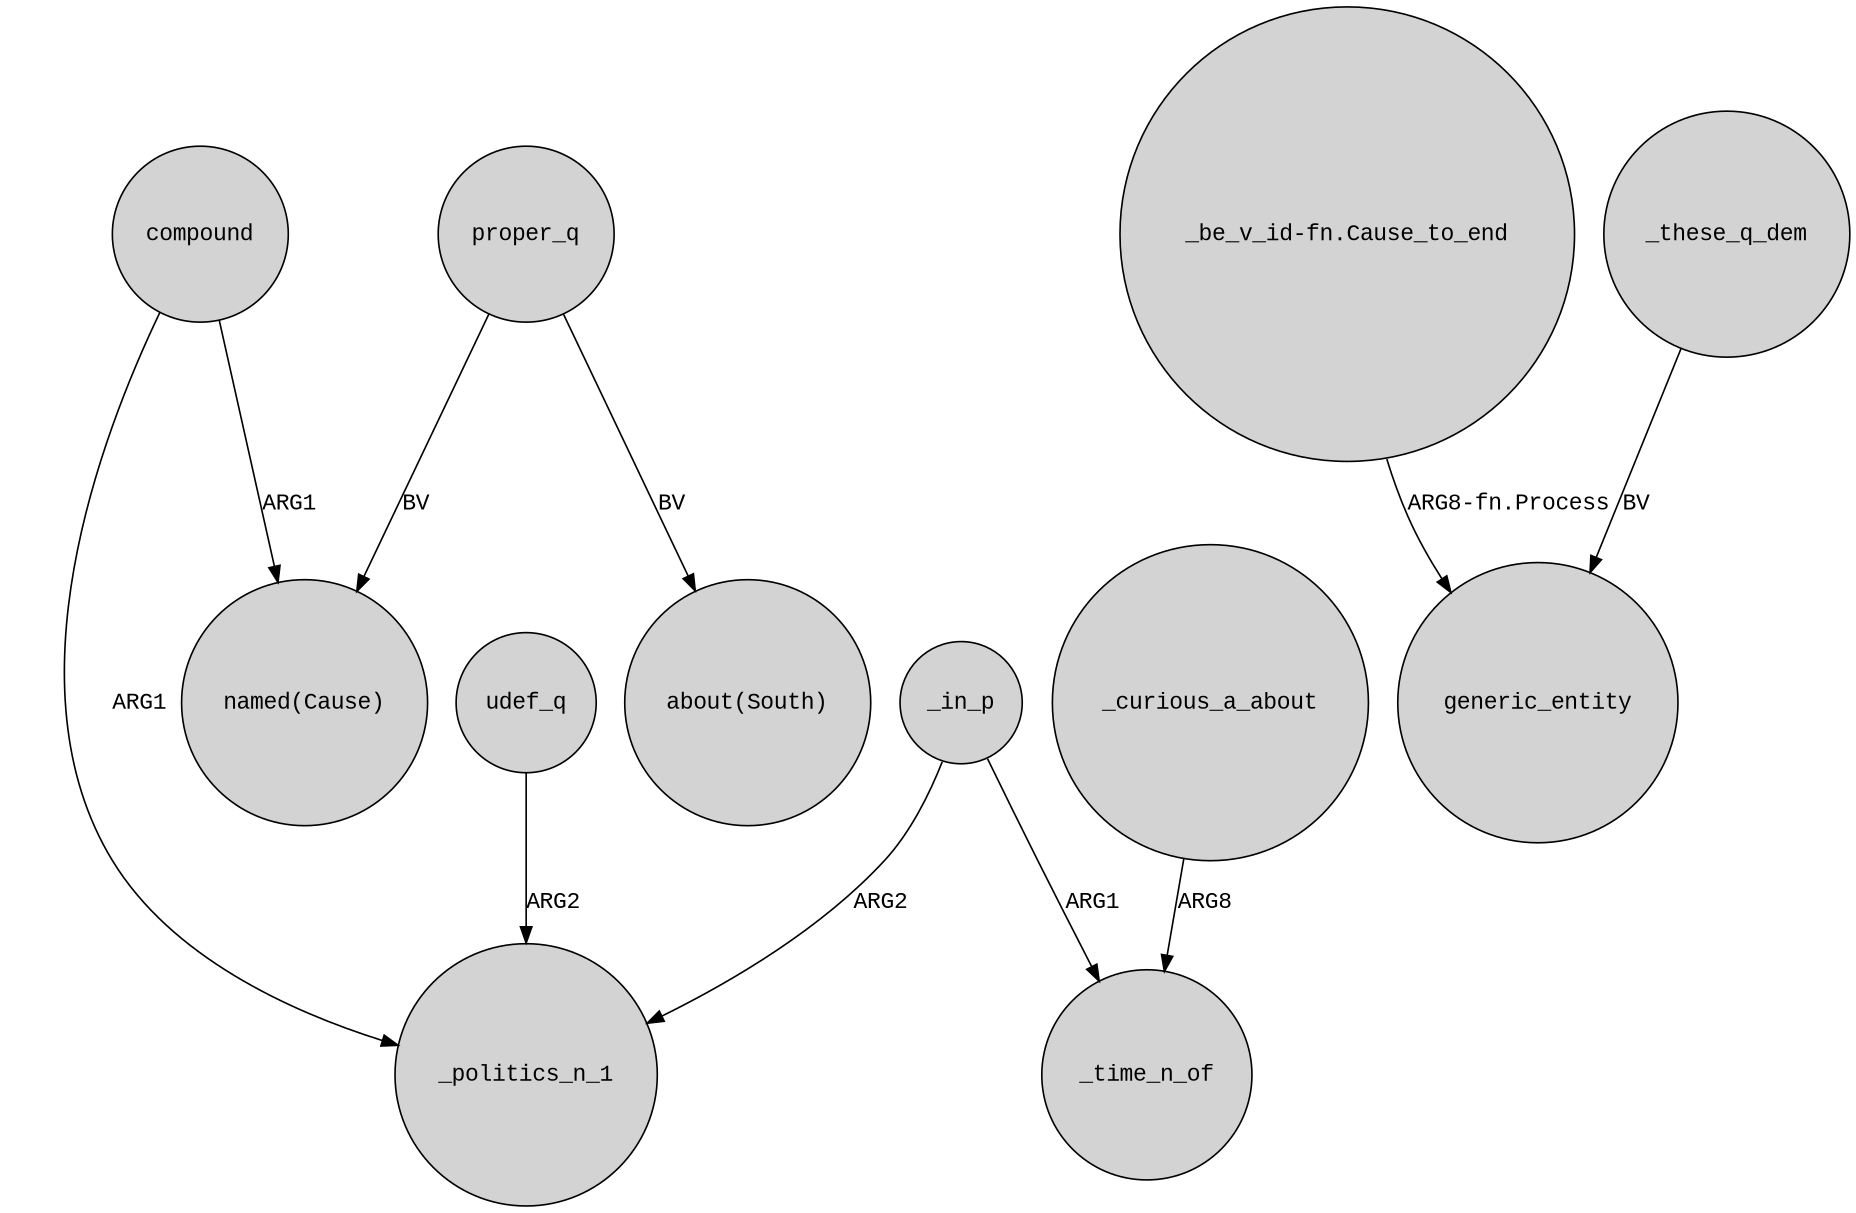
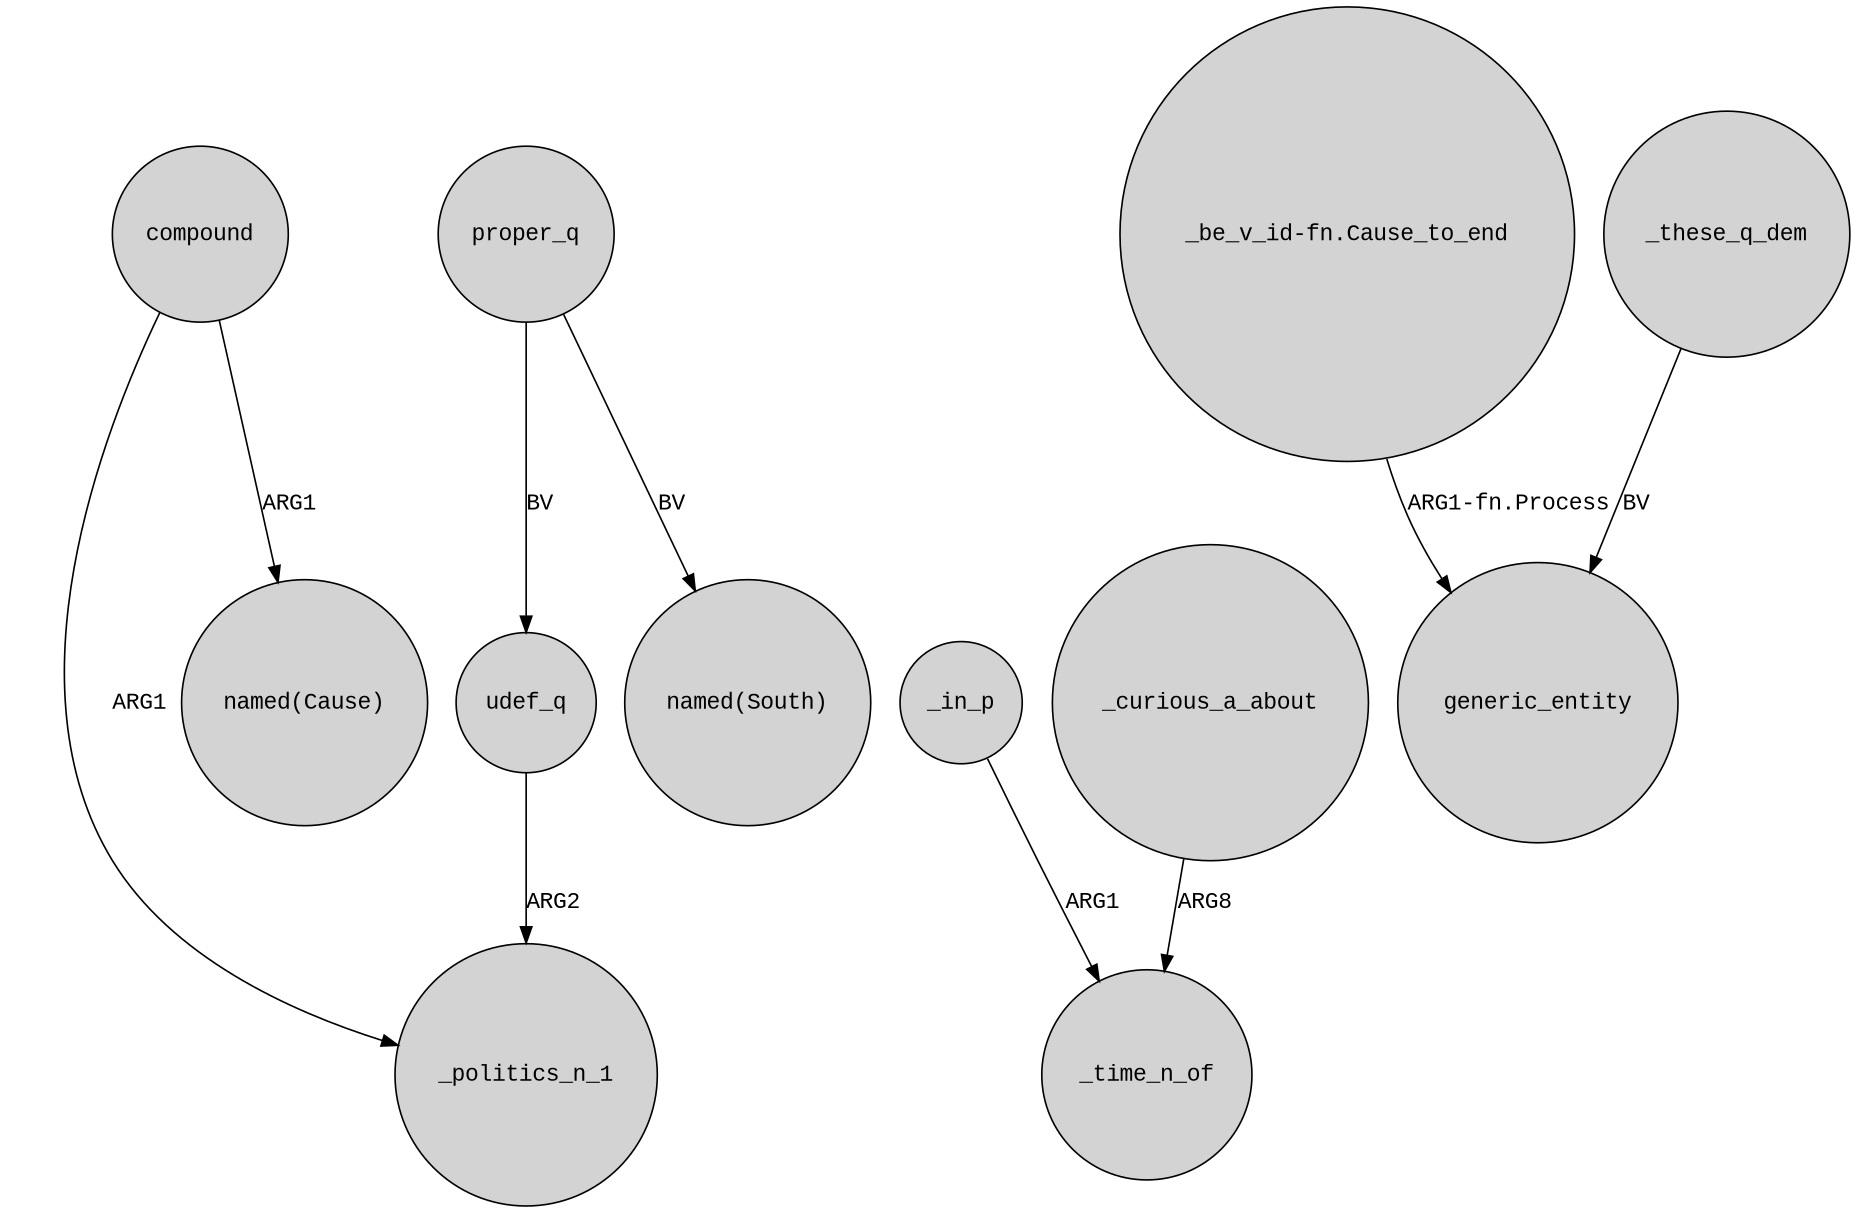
edge "proper_q" -> "named(Cause)": now "proper_q" -> "udef_q"
edge "_be_v_id-fn.Cause_to_end" -> "generic_entity": label "ARG8-fn.Process" -> "ARG1-fn.Process"
node "about(South)": label "about(South)" -> "named(South)"
edge "_in_p" -> "_politics_n_1": removed, label "ARG2"
